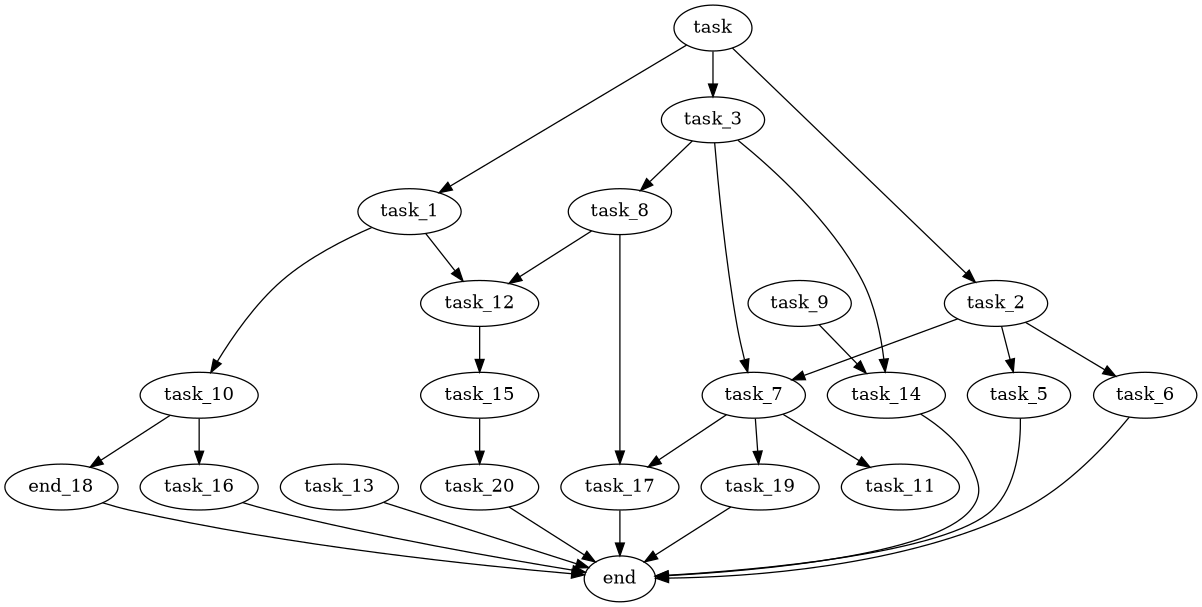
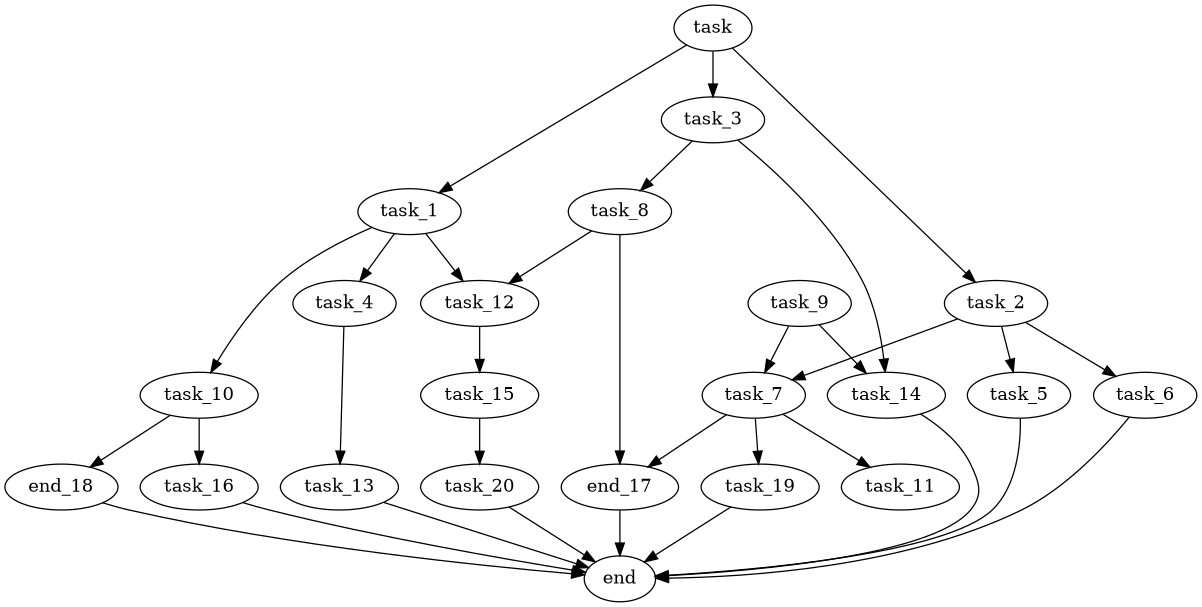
edge "task_3" -> "task_7": now "task_9" -> "task_7"
node "task_4": added
node "task_17": label "task_17" -> "end_17"
